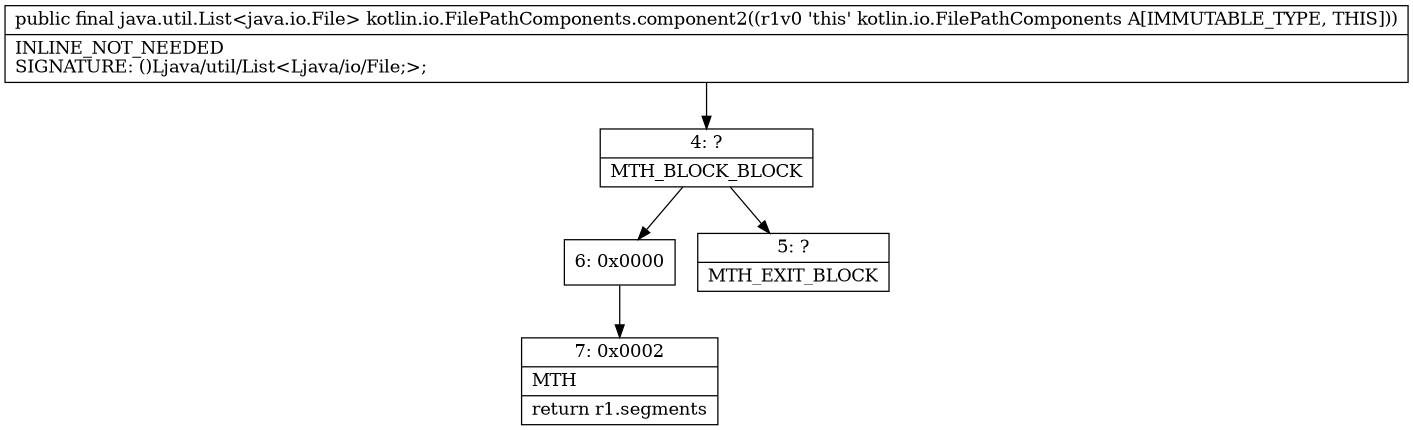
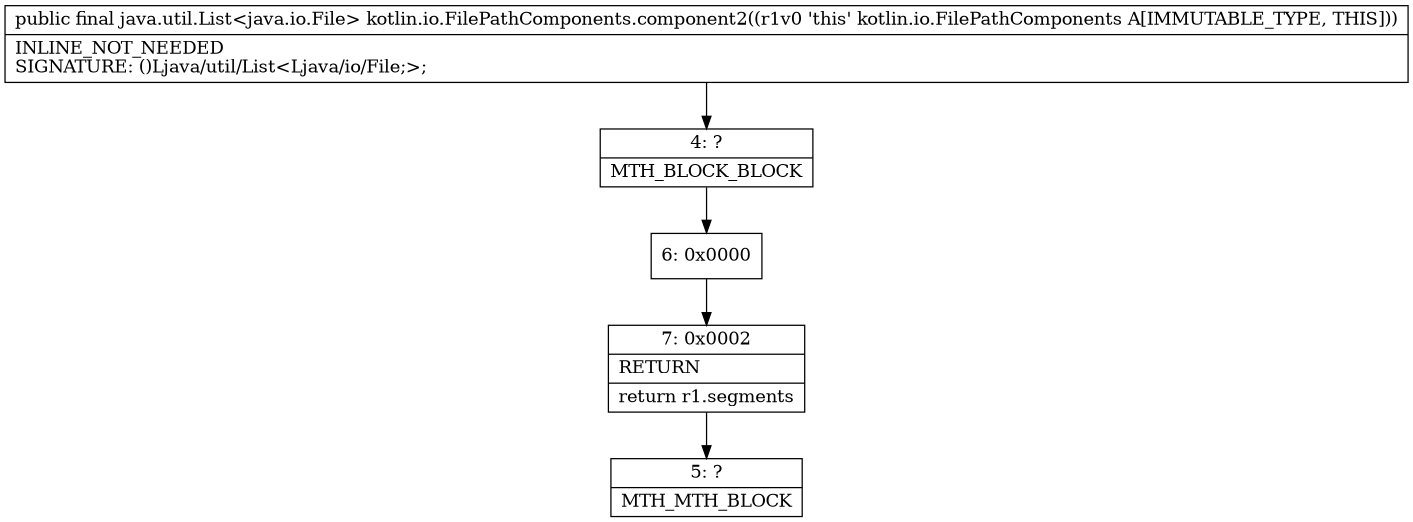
edge "4: ?" -> "5: ?": now "7: 0x0002" -> "5: ?"
node "5: ?": text "MTH_EXIT_BLOCK" -> "MTH_MTH_BLOCK"
node "7: 0x0002": text "MTH" -> "RETURN"
